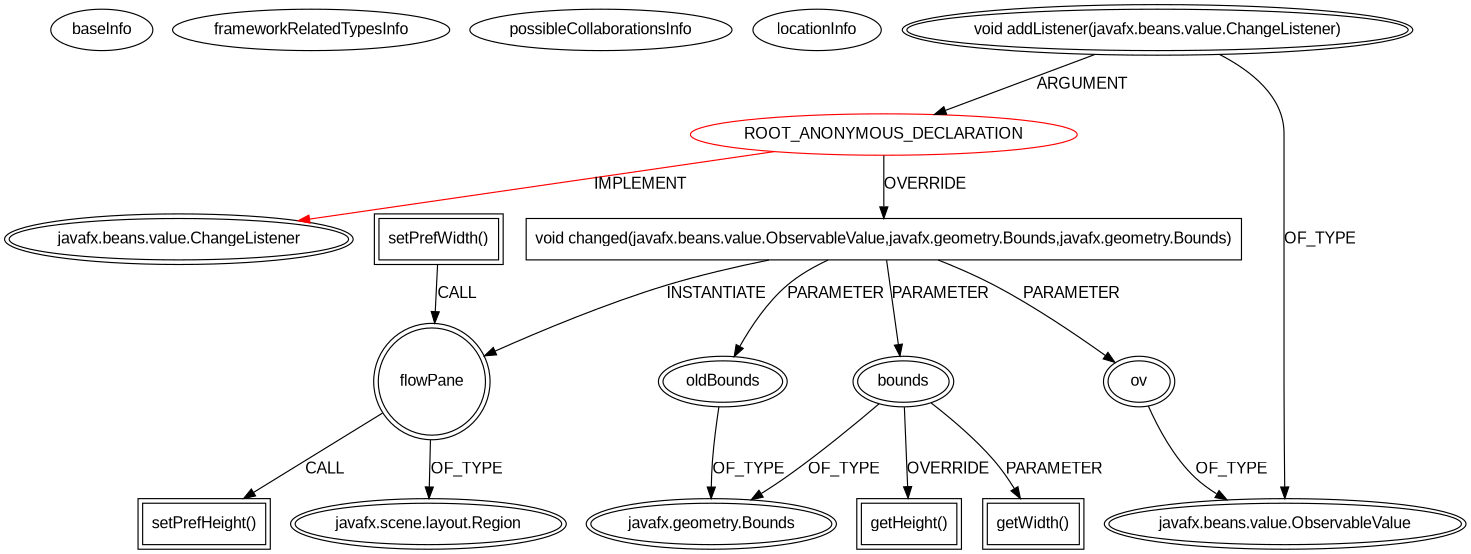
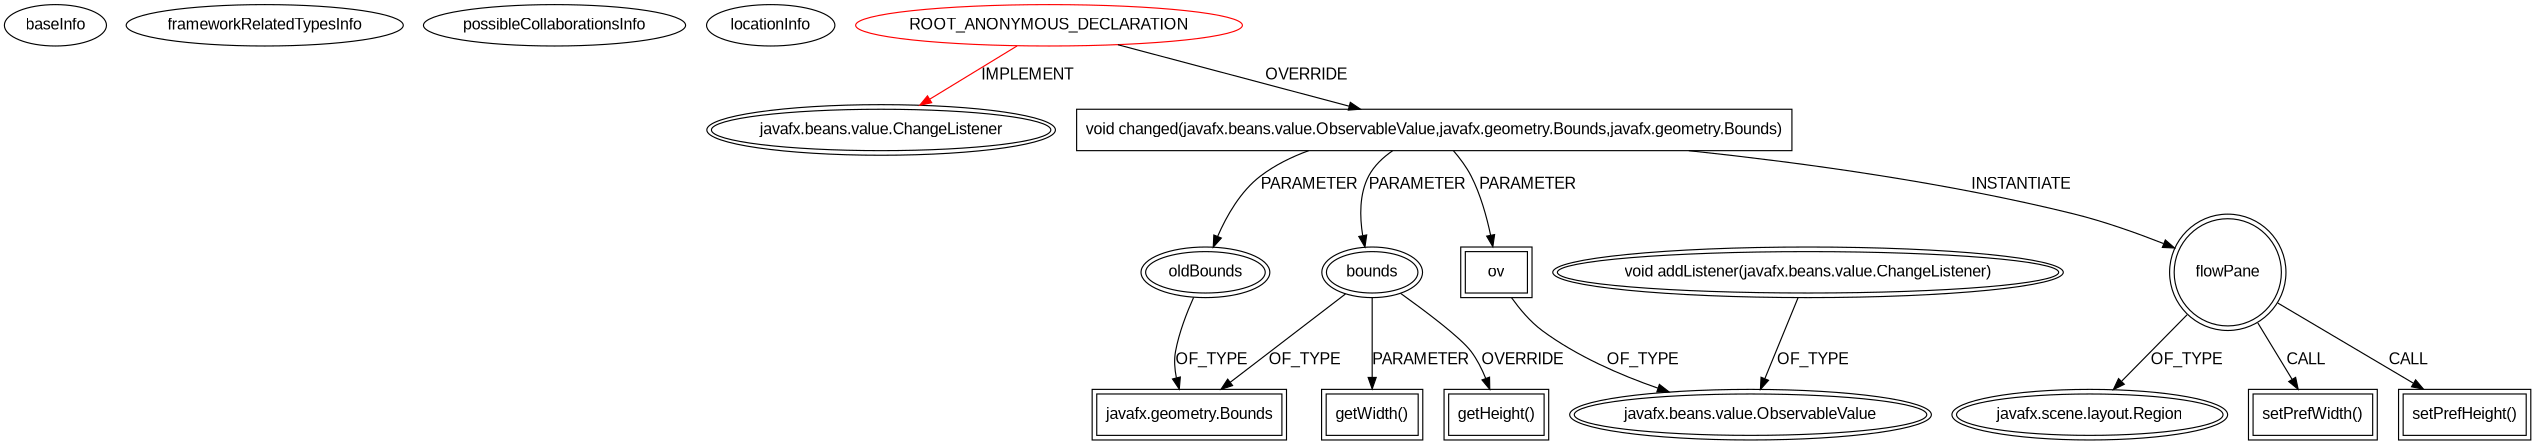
edge "void addListener(javafx.beans.value.ChangeListener)" -> "ROOT_ANONYMOUS_DECLARATION": removed, label "ARGUMENT"
edge "setPrefWidth()" -> "flowPane": reversed
node "ov": shape ellipse -> box
node "javafx.geometry.Bounds": shape ellipse -> box
